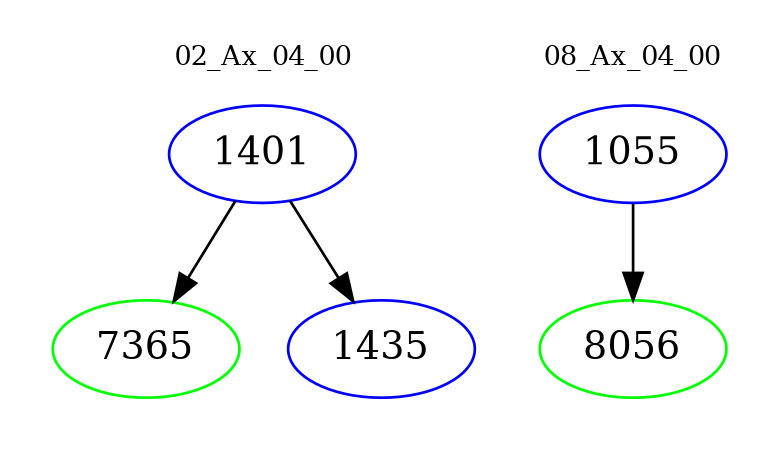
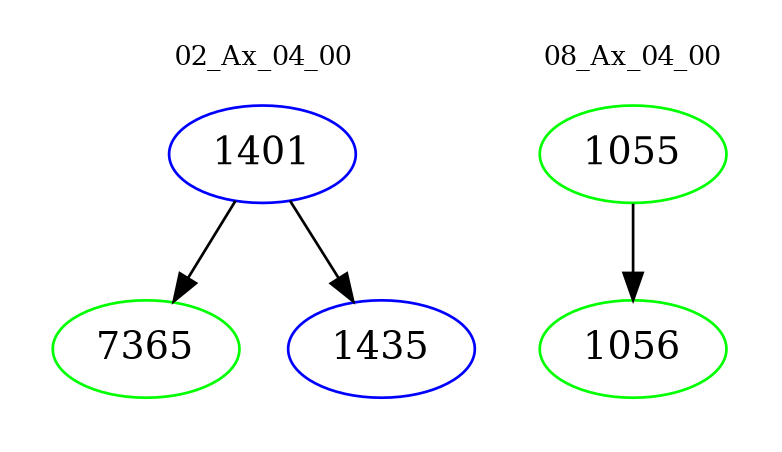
node "1055": color blue -> green
node "8056": label "8056" -> "1056"
